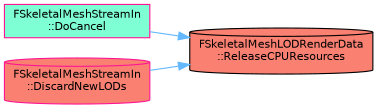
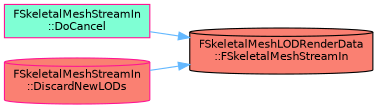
node "FSkeletalMeshLODRenderData ::ReleaseCPUResources": label "FSkeletalMeshLODRenderData ::ReleaseCPUResources" -> "FSkeletalMeshLODRenderData ::FSkeletalMeshStreamIn"
